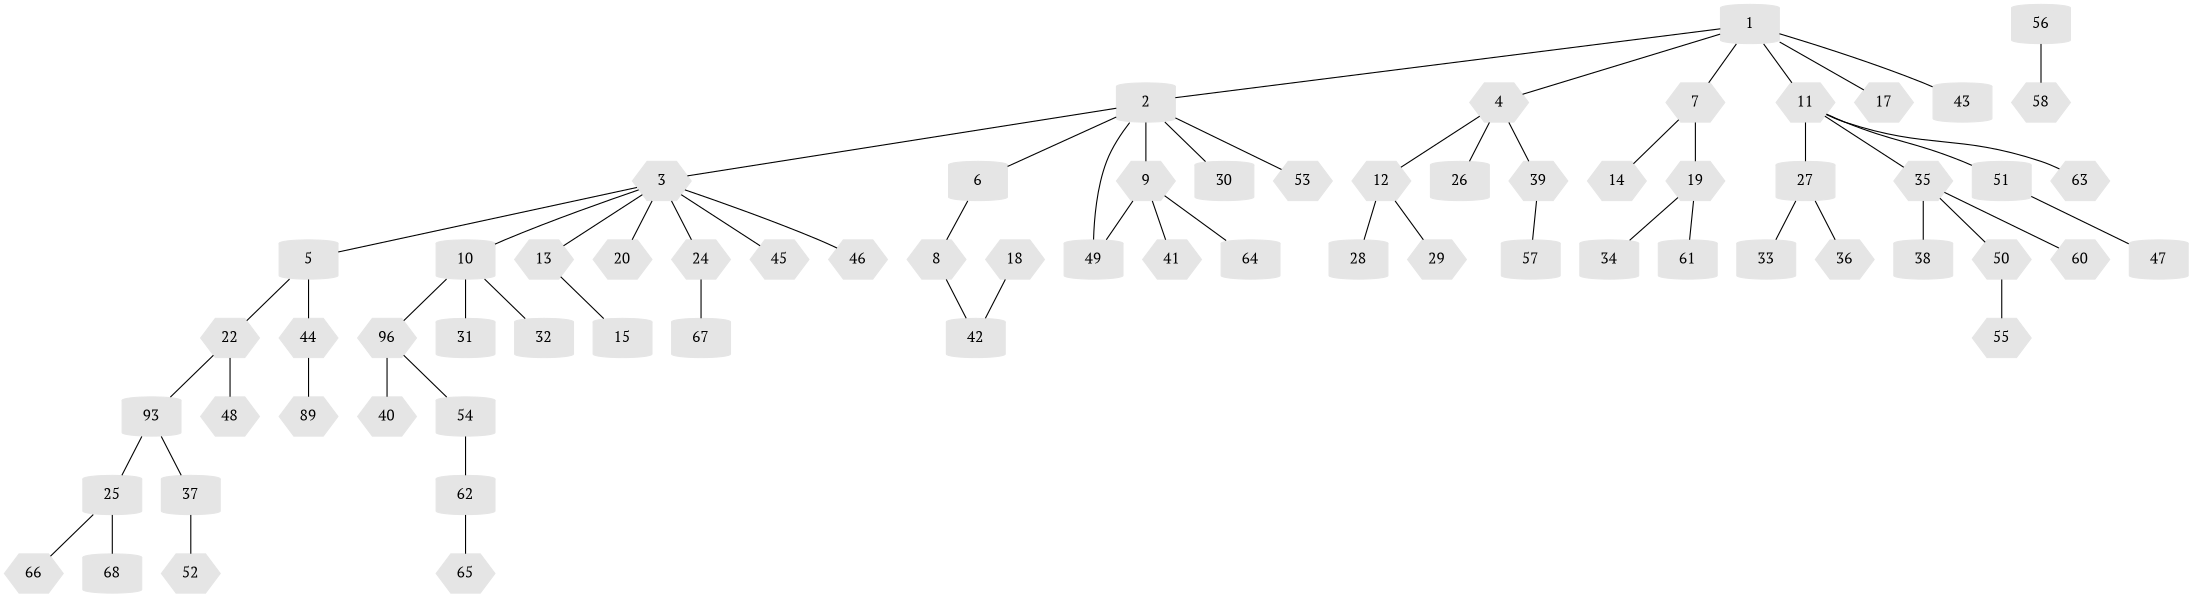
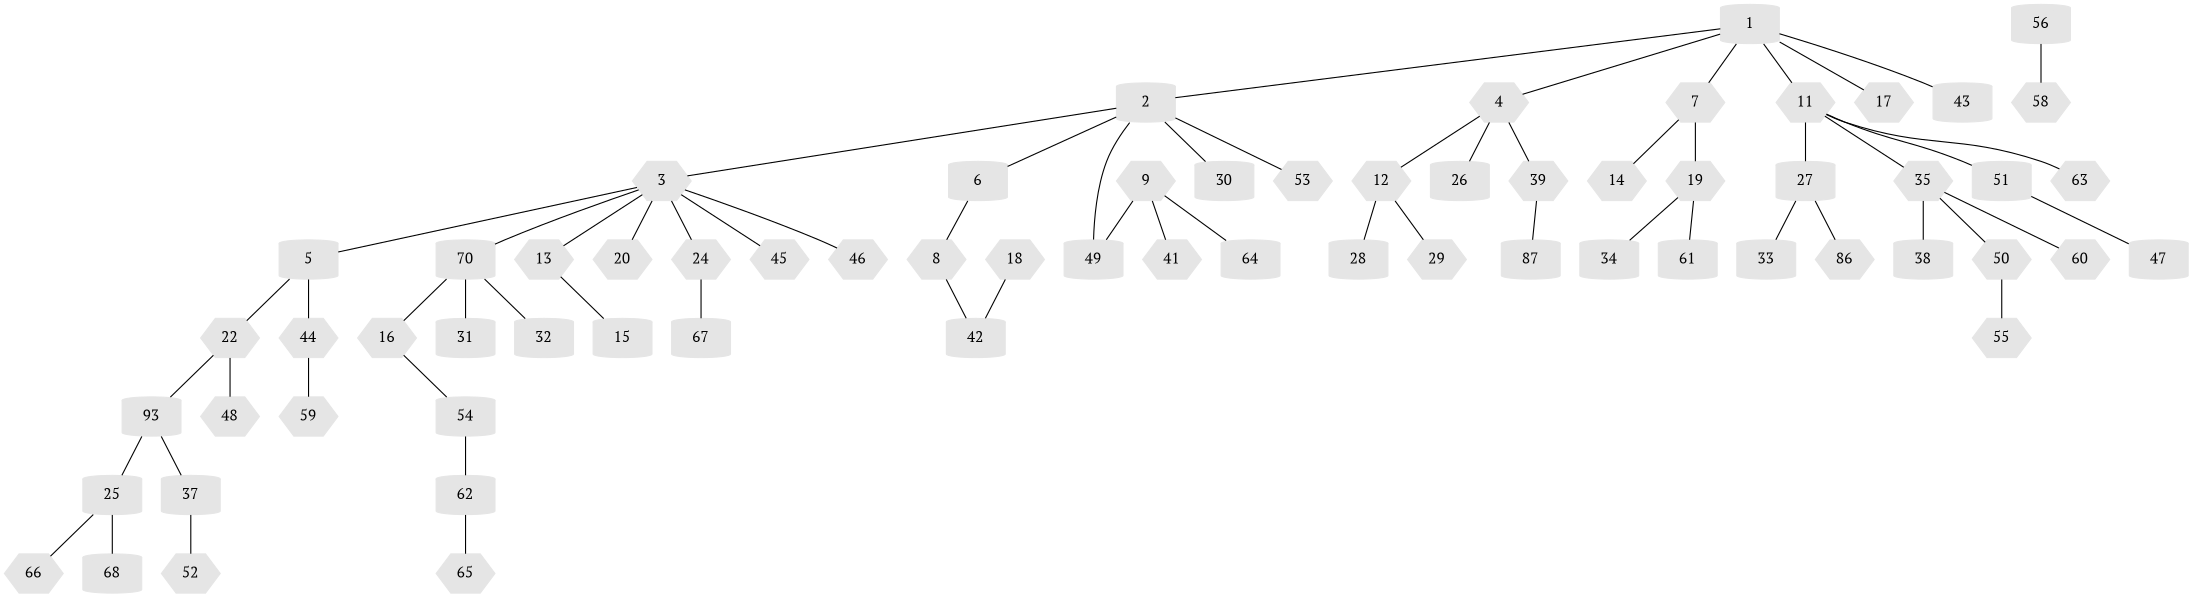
edge "2" -- "9": removed
node "10": label "10" -> "70"
node "57": label "57" -> "87"
node "36": label "36" -> "86"
node "96": label "96" -> "16"
node "89": label "89" -> "59"
node "40": removed
